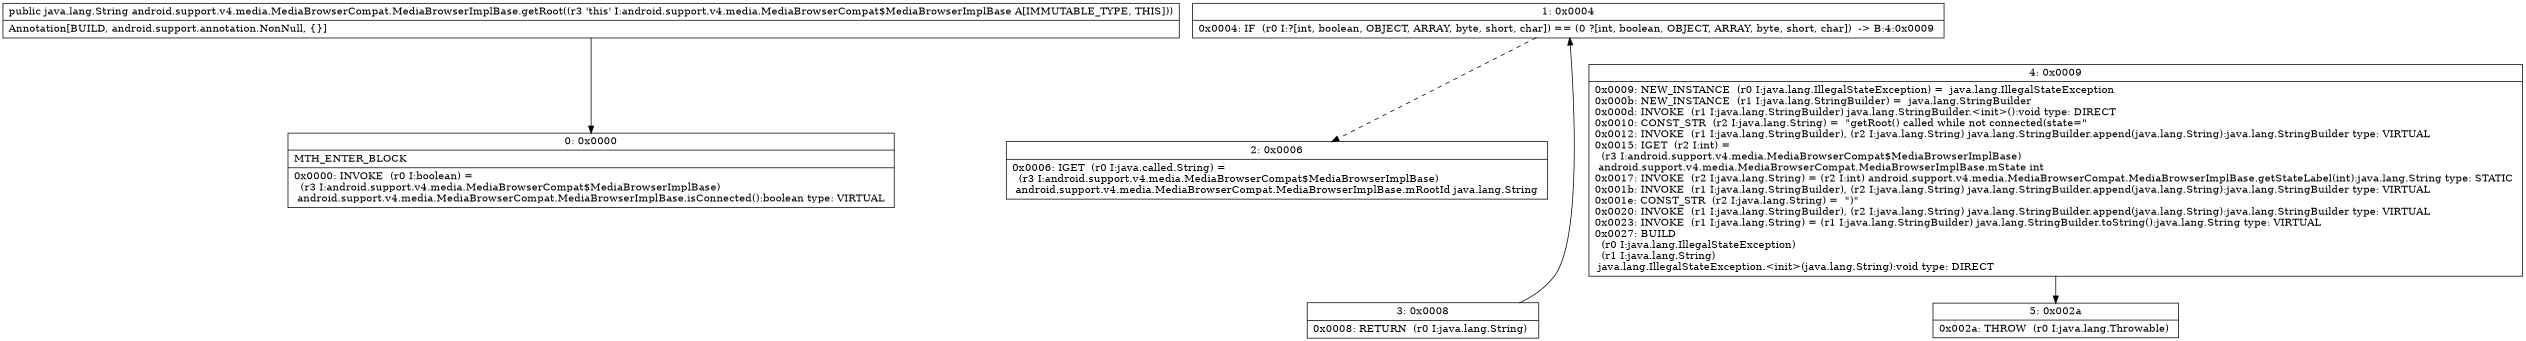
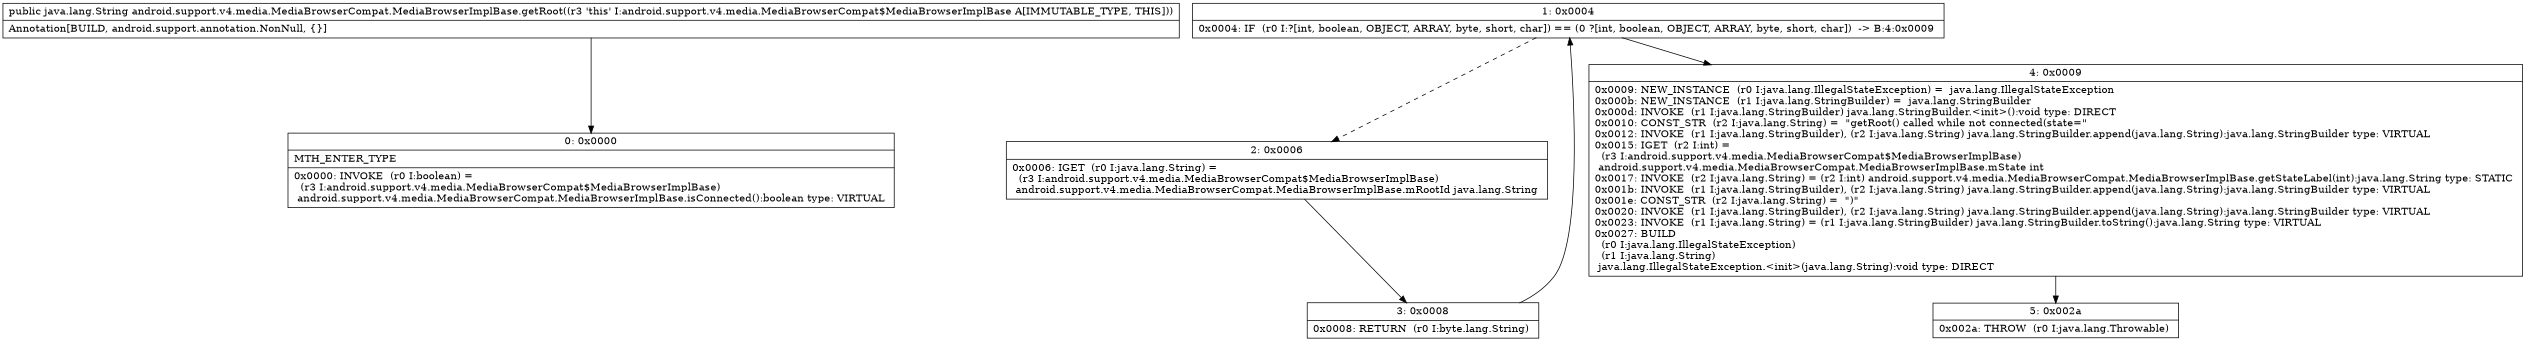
edge "1: 0x0004" -> "4: 0x0009": added
node "0: 0x0000": text "MTH_ENTER_BLOCK" -> "MTH_ENTER_TYPE"
node "2: 0x0006": text "0x0006: IGET  (r0 I:java.called.String) =" -> "0x0006: IGET  (r0 I:java.lang.String) ="
edge "2: 0x0006" -> "3: 0x0008": added
node "3: 0x0008": text "0x0008: RETURN  (r0 I:java.lang.String)" -> "0x0008: RETURN  (r0 I:byte.lang.String)"
